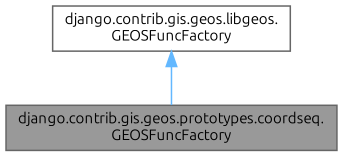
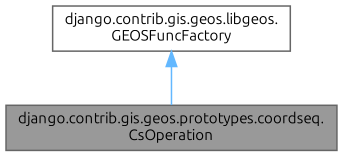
node "django.contrib.gis.geos.prototypes.coordseq. GEOSFuncFactory": label "django.contrib.gis.geos.prototypes.coordseq. GEOSFuncFactory" -> "django.contrib.gis.geos.prototypes.coordseq. CsOperation"
